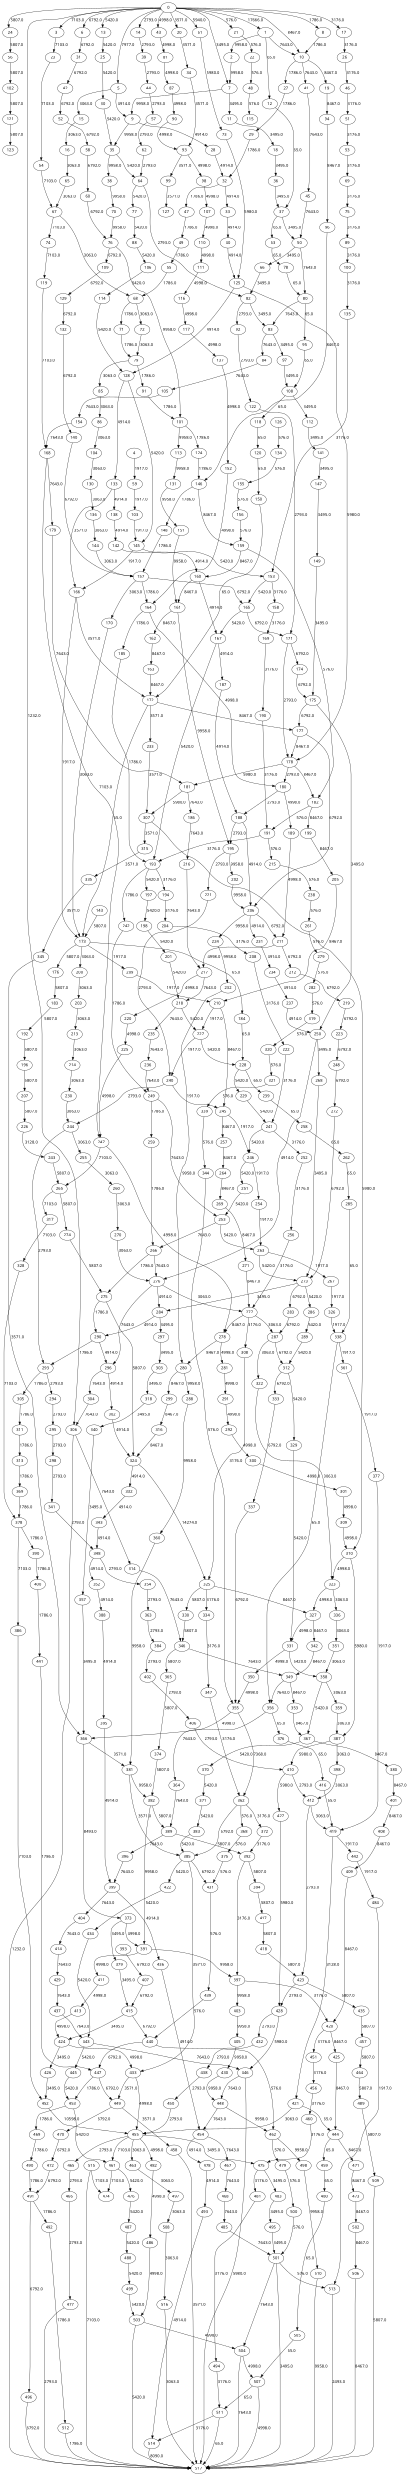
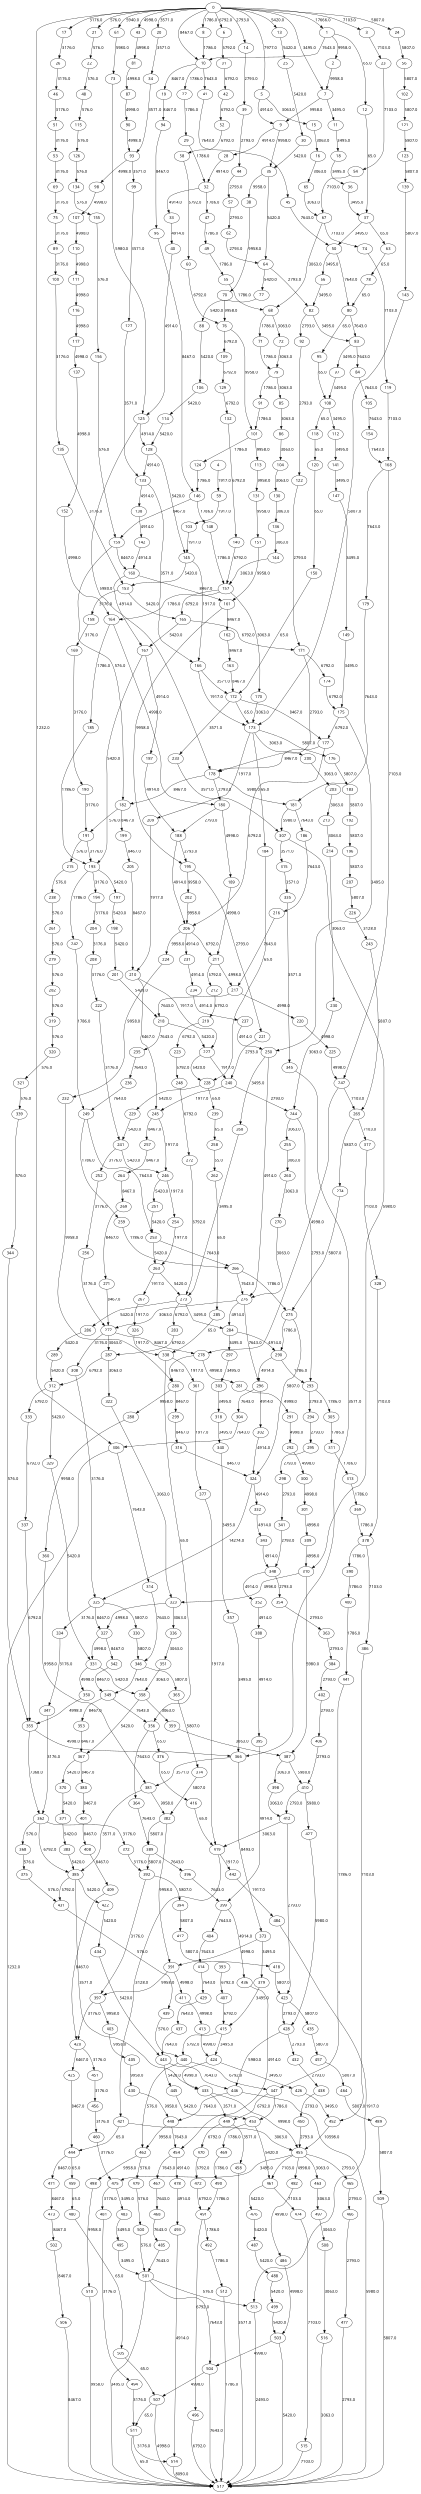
edge "115" -> "126": added, label "576.0"
node "139": added
edge "127" -> "133": added, label "3571.0"
edge "515" -> "474": reversed
